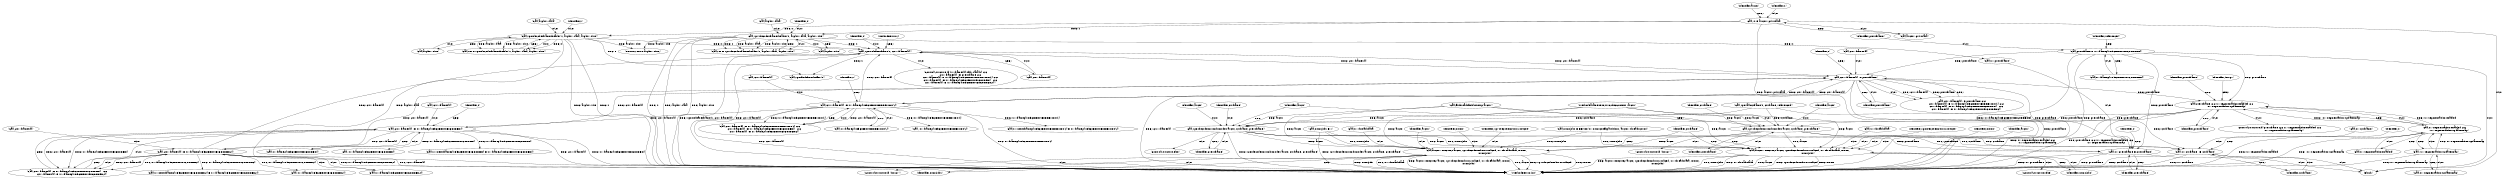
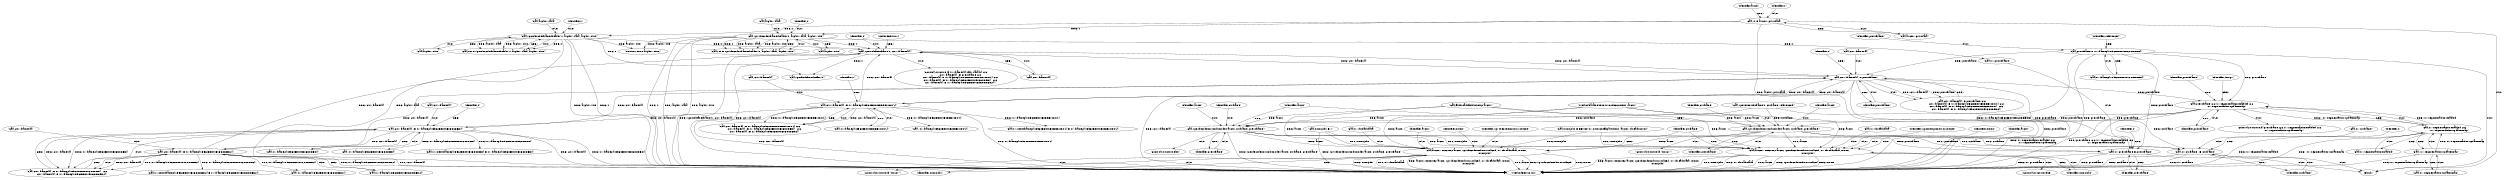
node "(Call,vp8_alloc_frame(s, curframe, referenced))": label "(Call,vp8_alloc_frame(s, curframe, referenced))" -> "(Call,vp8_execute_frame(s, curframe, referenced))"
node "(Identifier,vp8_decode_mb_row_sliced)": label "(Identifier,vp8_decode_mb_row_sliced)" -> "(Identifier,vp8_setup_mb_row_sliced)"
edge "(Call,&s->frames[i] != s->framep[VP56_FRAME_GOLDEN2])" -> "(Call,s->framep[VP56_FRAME_GOLDEN2])": label "AST: " -> "CFG: "
